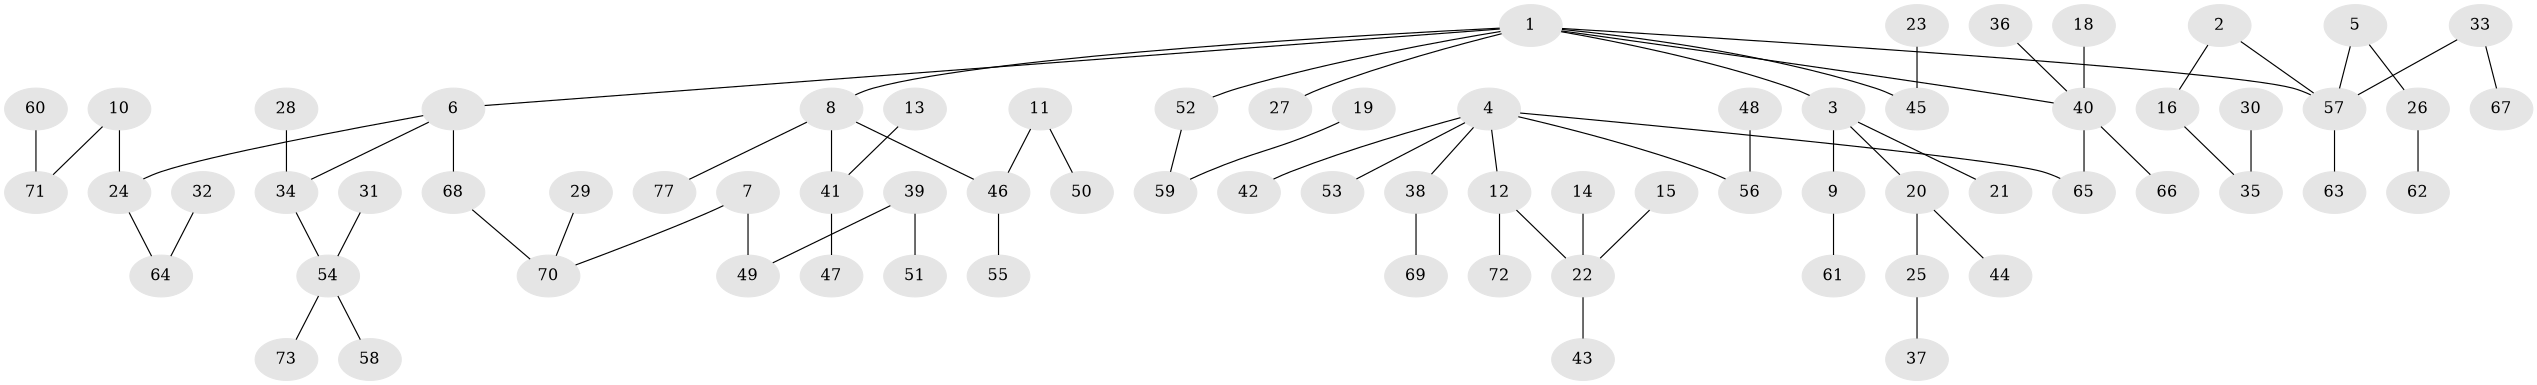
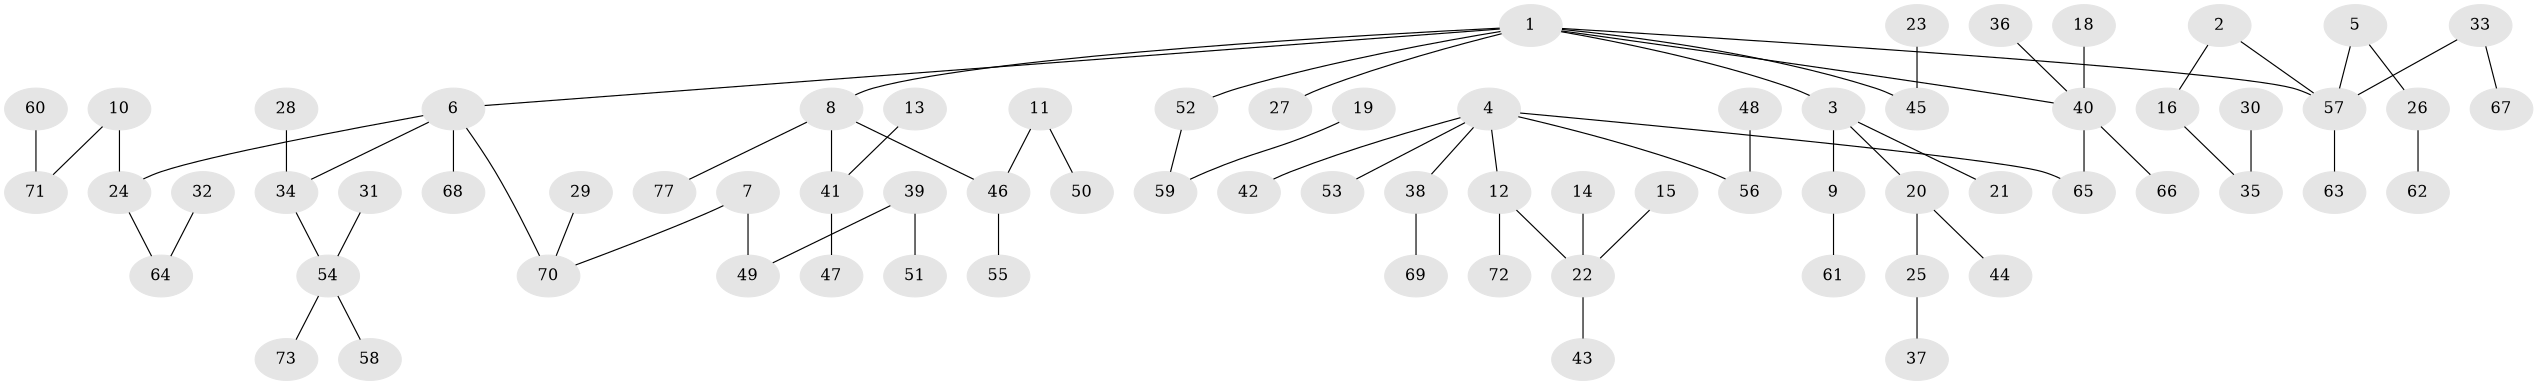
edge "68" -- "70": now "6" -- "70"
